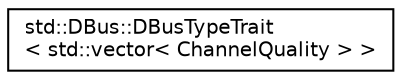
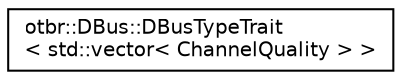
node "std::DBus::DBusTypeTrait < std::vector< ChannelQuality > >": label "std::DBus::DBusTypeTrait < std::vector< ChannelQuality > >" -> "otbr::DBus::DBusTypeTrait < std::vector< ChannelQuality > >"
